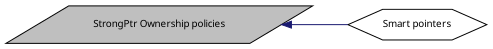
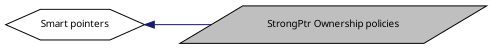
edge "Smart pointers" -> "StrongPtr Ownership policies": reversed
